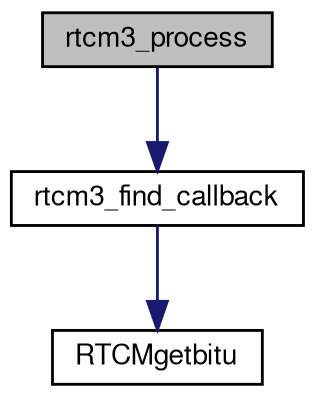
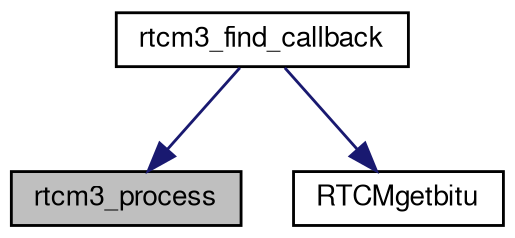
edge "rtcm3_process" -> "rtcm3_find_callback": reversed
